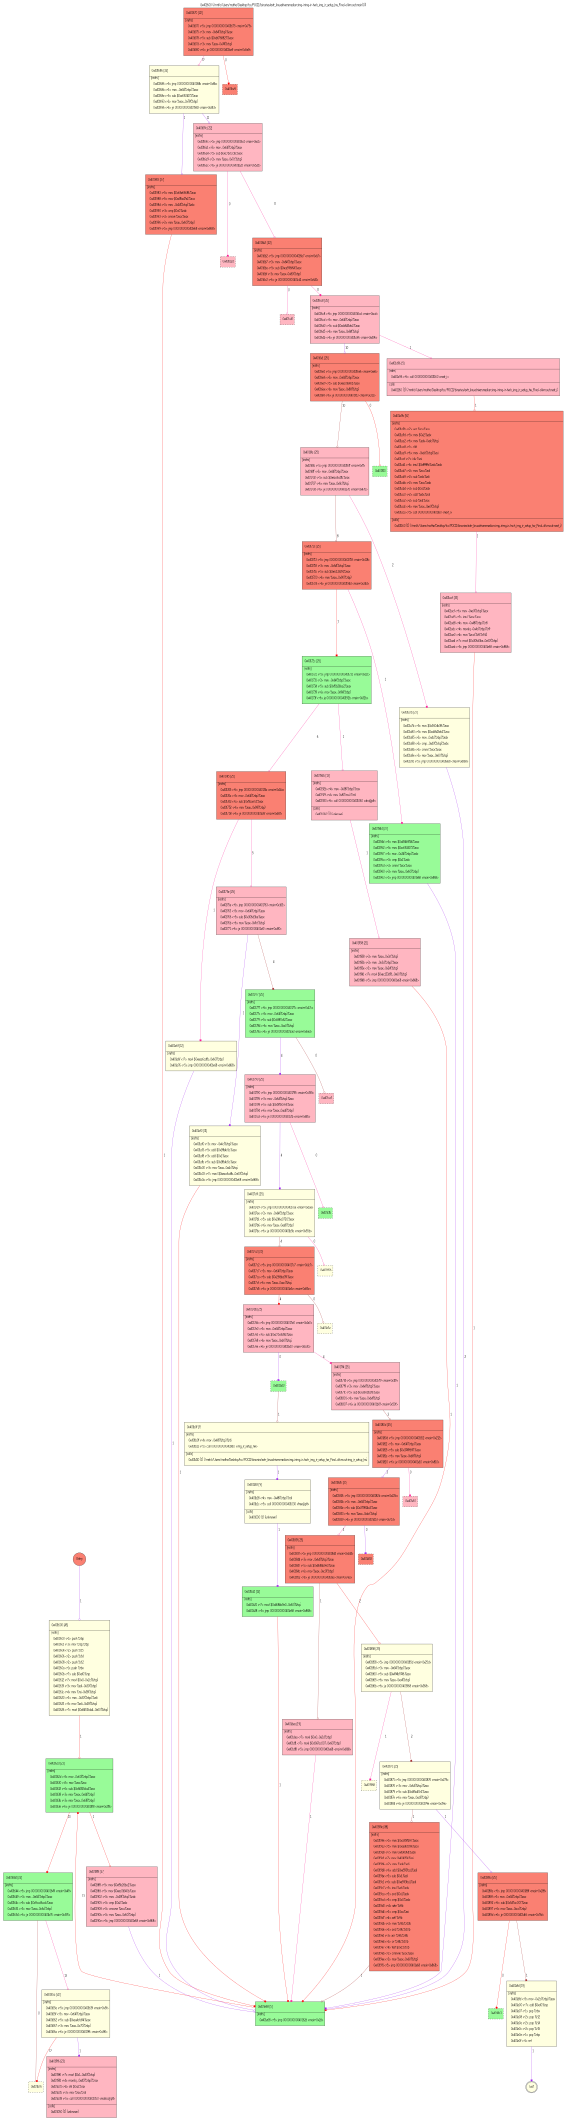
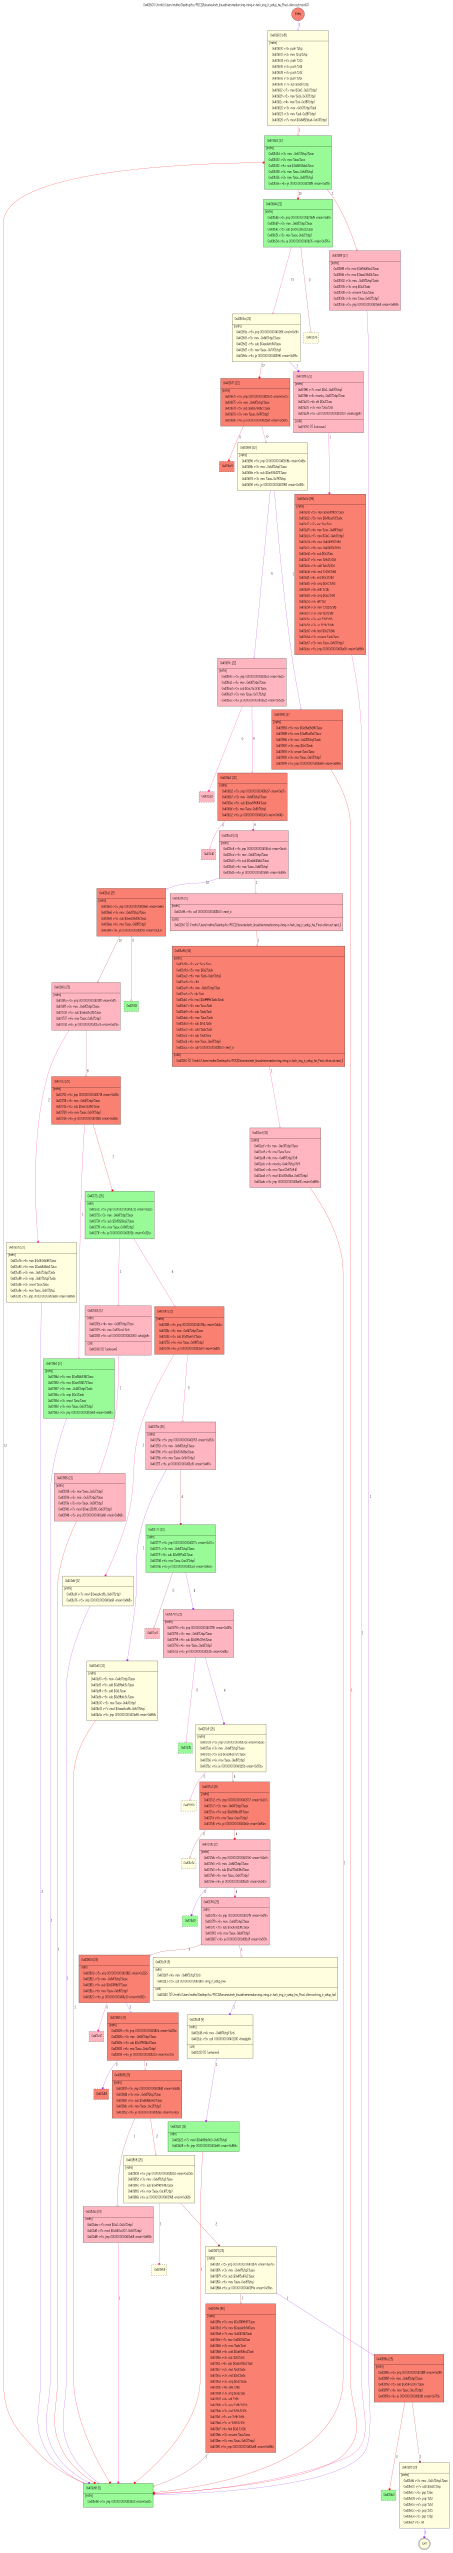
node "0x401a0d [98]": added
edge "0x401713 [25]" -> "0x40194d [27]": arrowhead box -> odot
edge "0x401bd0" -> "0x401b0f [9]": now "0x4017f4 [25]" -> "0x401b0f [9]"
edge "0x40165a [22]" -> "0x401b76": now "0x40165a [22]" -> "0x401670 [22]"
